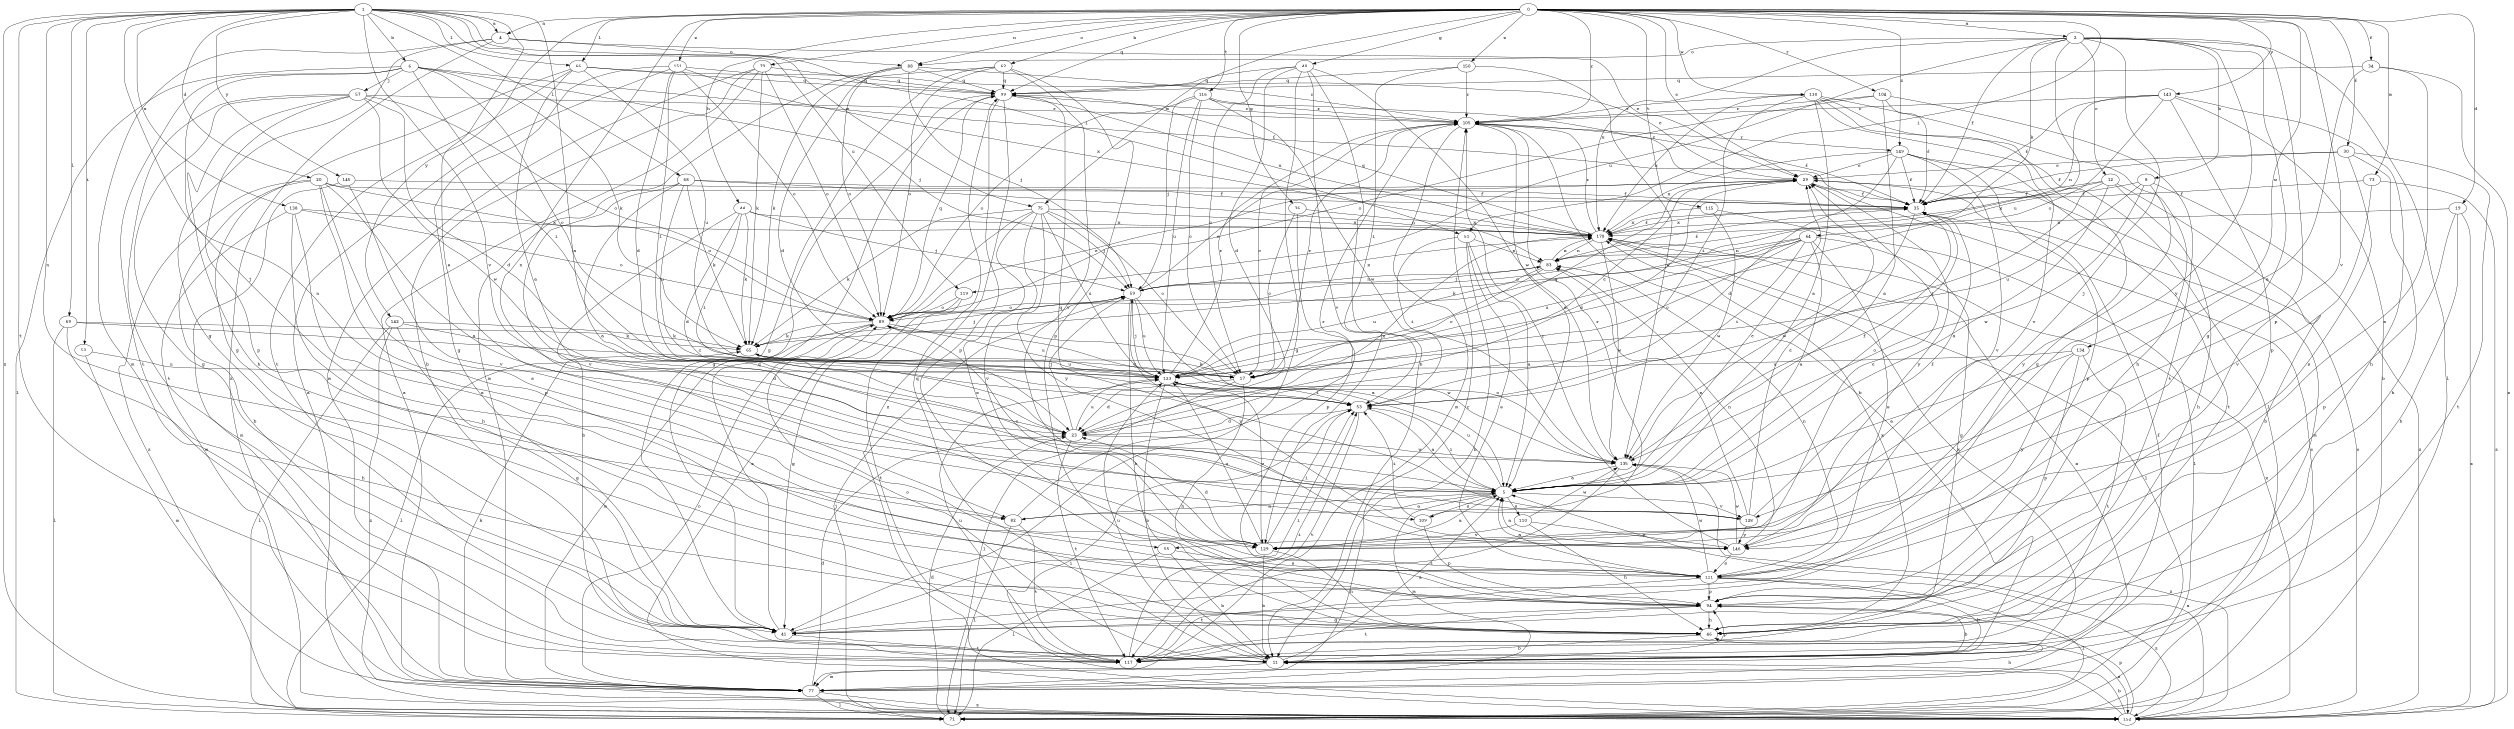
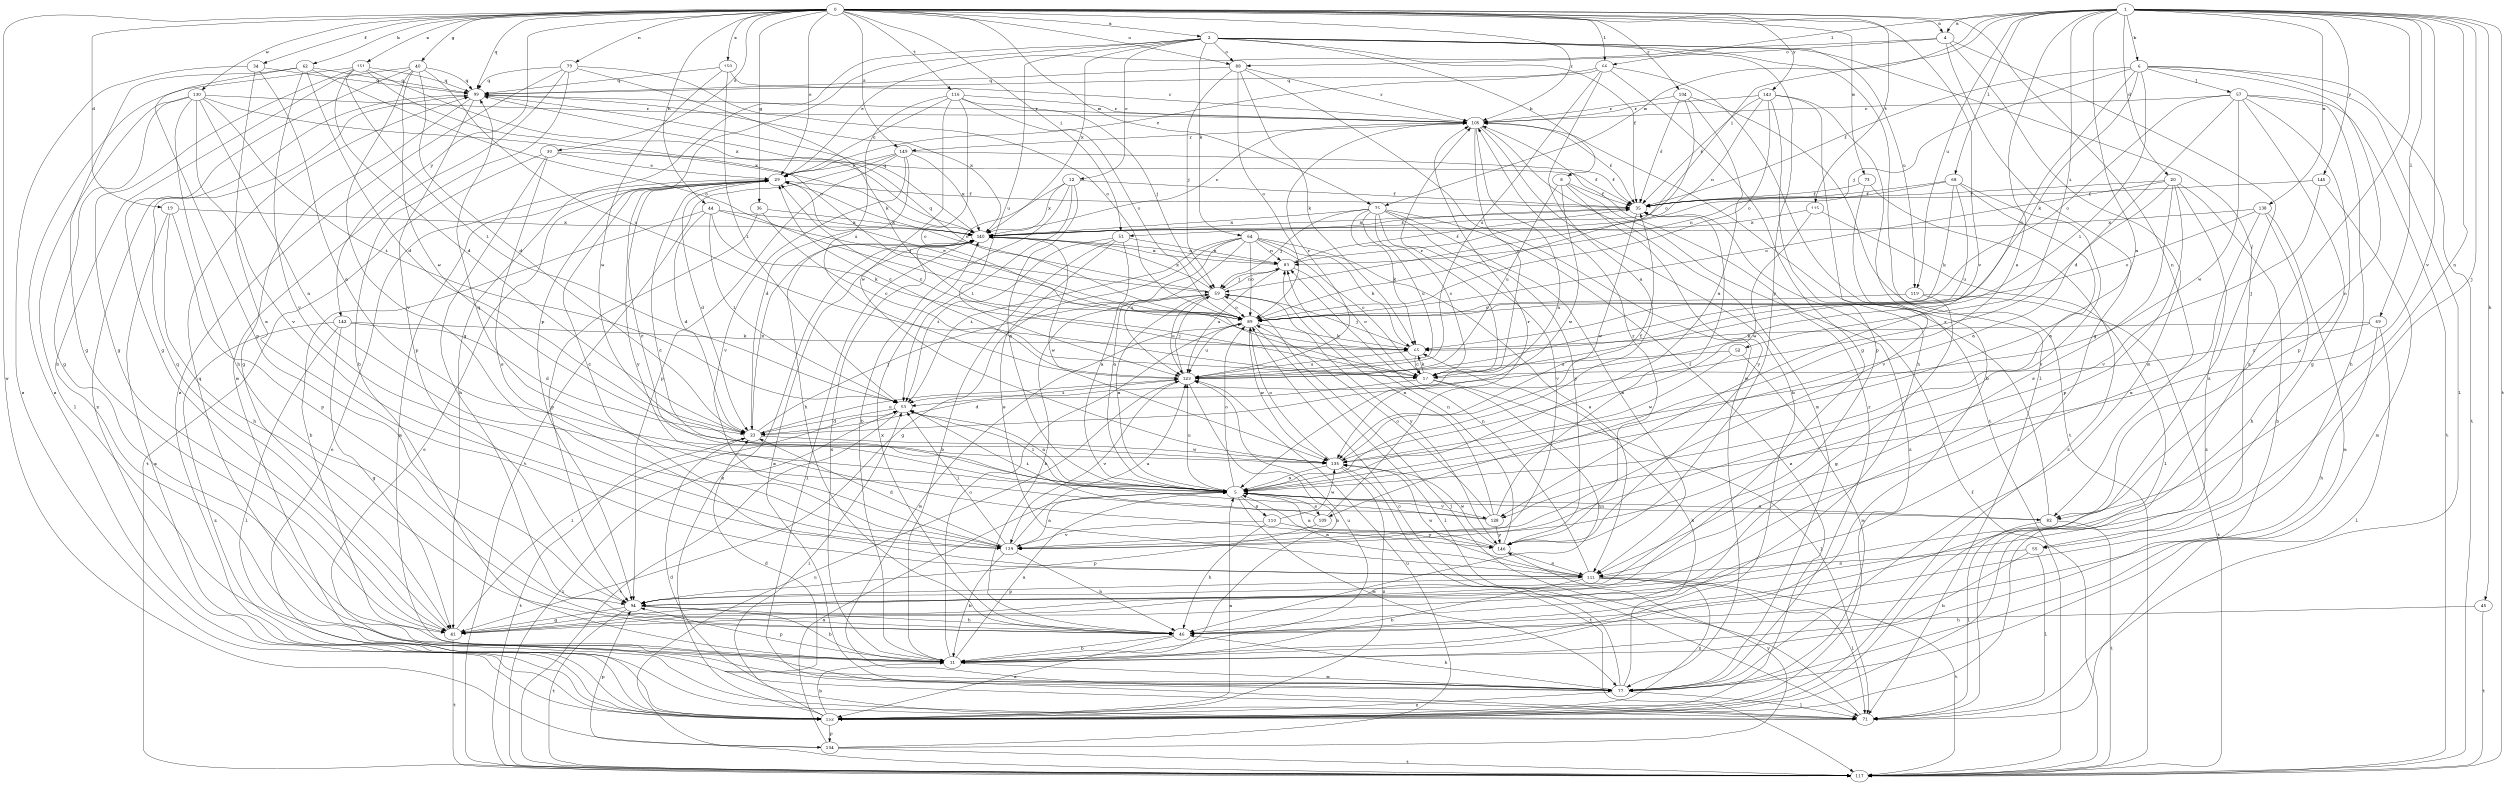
node "170": label "170" -> "140"
edge "123" -> "29": label "q" -> "e"
edge "5" -> "35": now "5" -> "89"
edge "52" -> "135": added, label "w"
node "45": added
edge "152" -> "94": now "152" -> "134"
